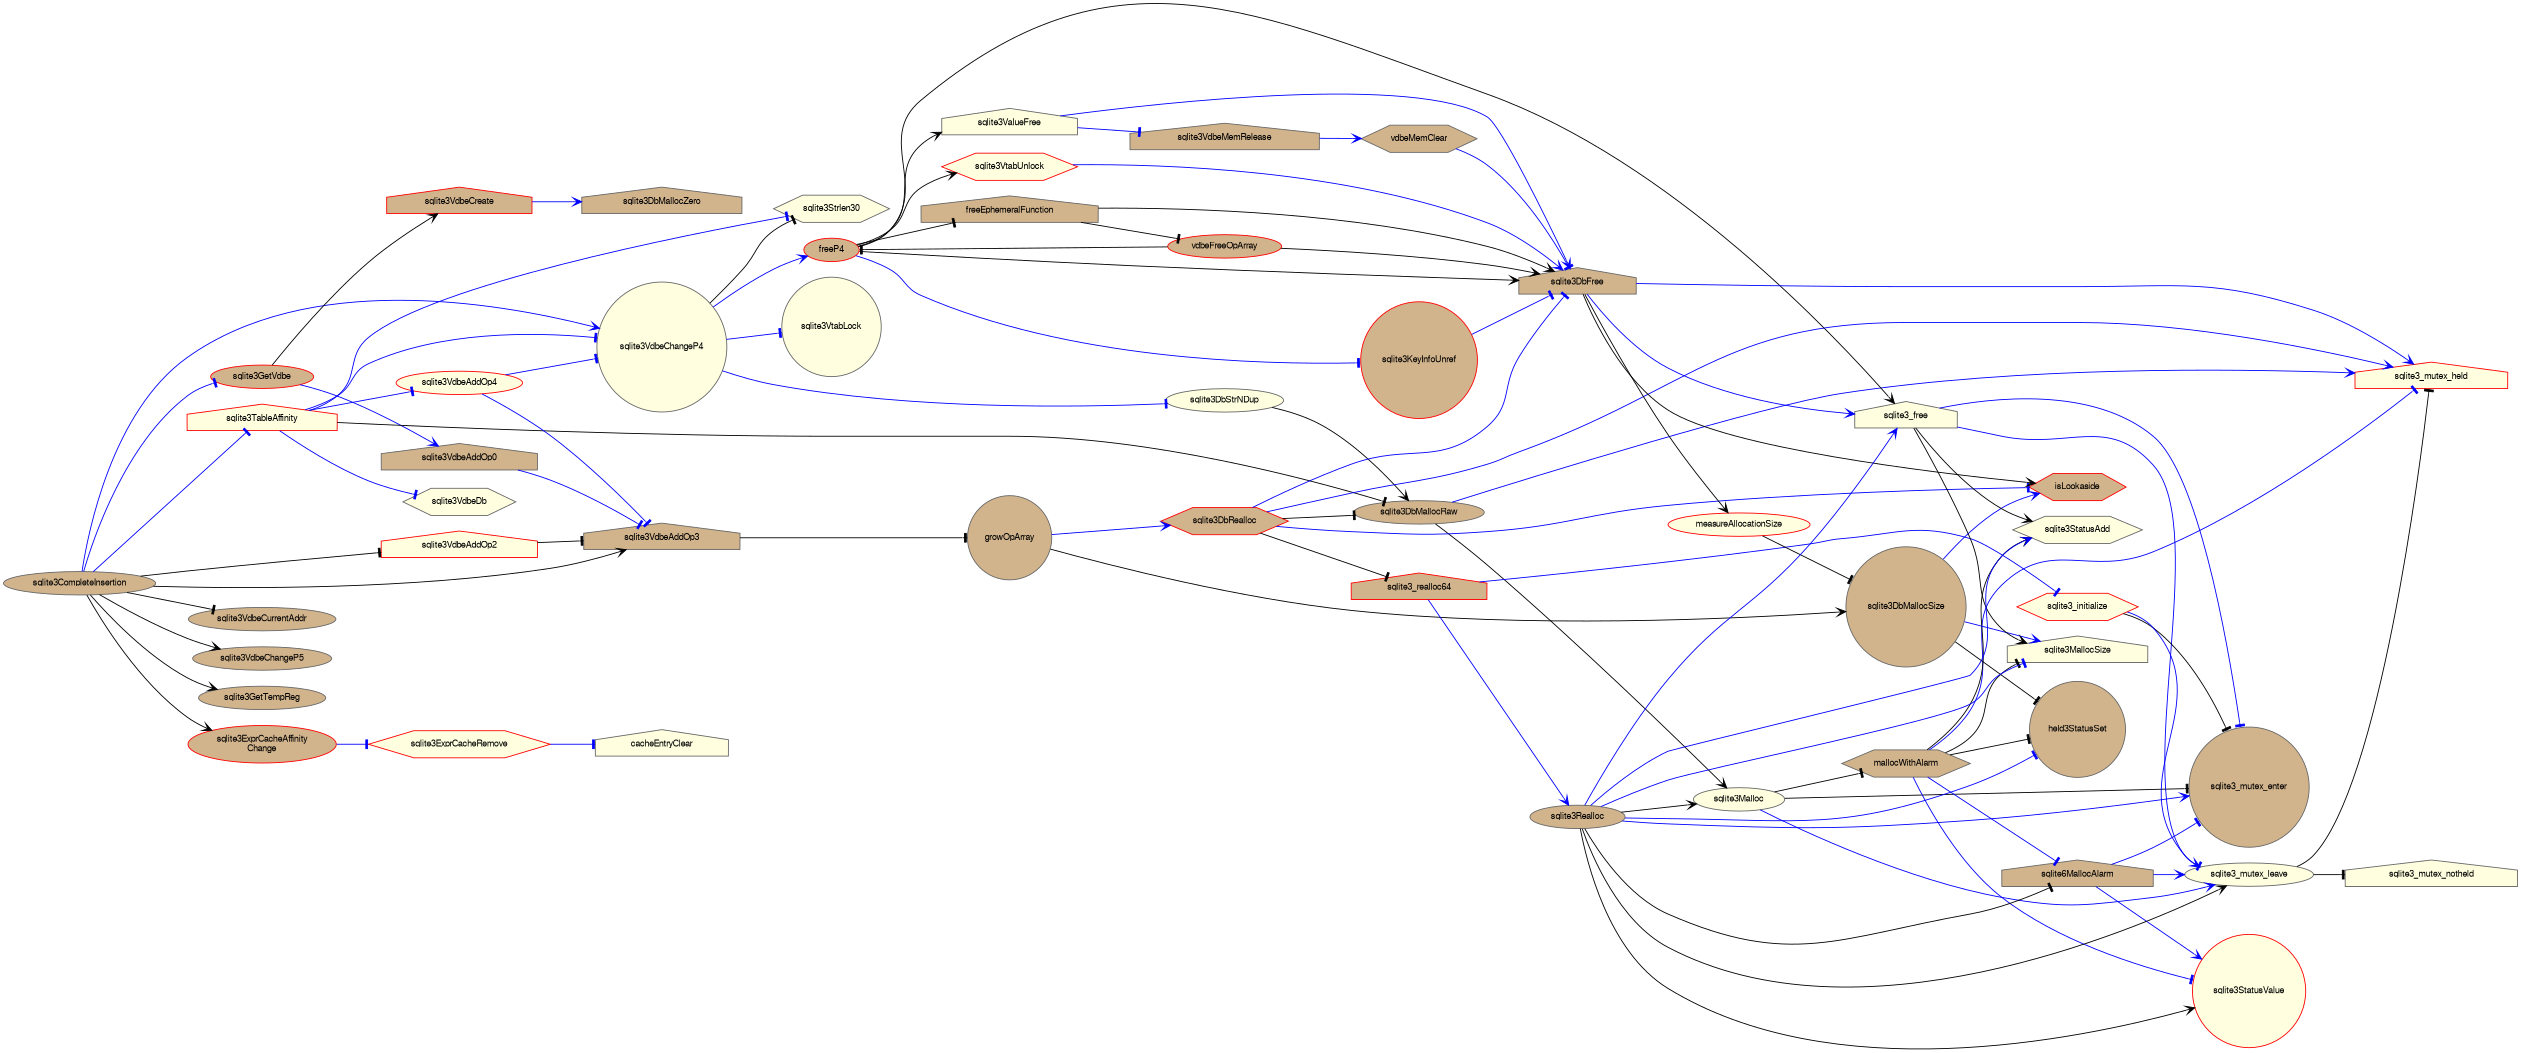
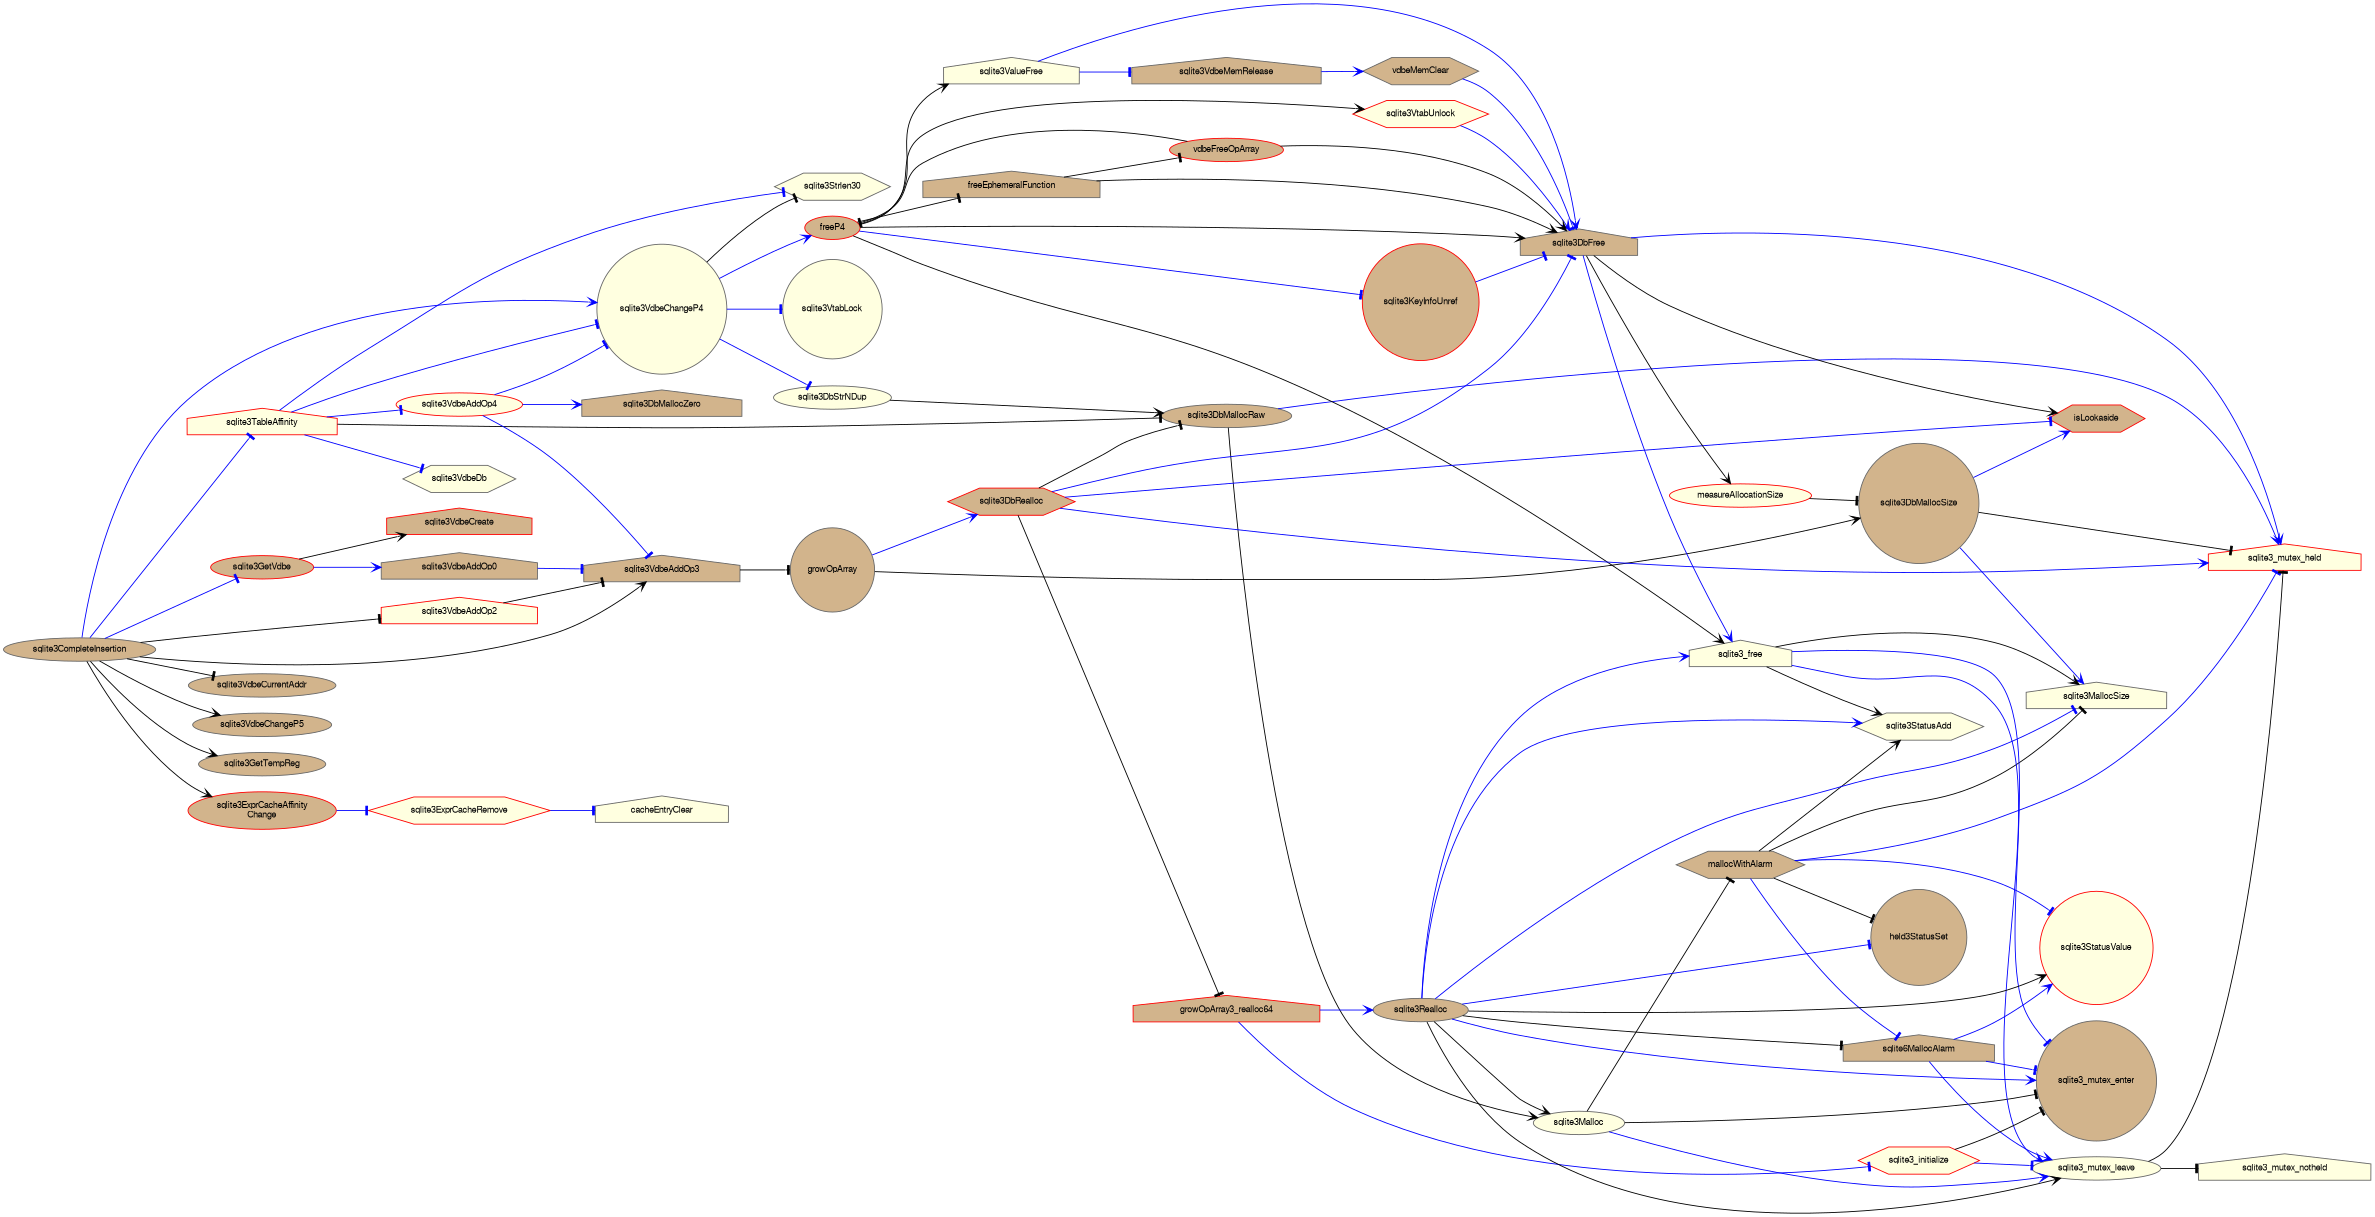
edge "sqlite3VdbeCreate" -> "sqlite3DbMallocZero": now "sqlite3VdbeAddOp4" -> "sqlite3DbMallocZero"
node "sqlite3_realloc64": label "sqlite3_realloc64" -> "growOpArray3_realloc64"
edge "sqlite3DbMallocSize" -> "held3StatusSet": now "sqlite3DbMallocSize" -> "sqlite3_mutex_held"
